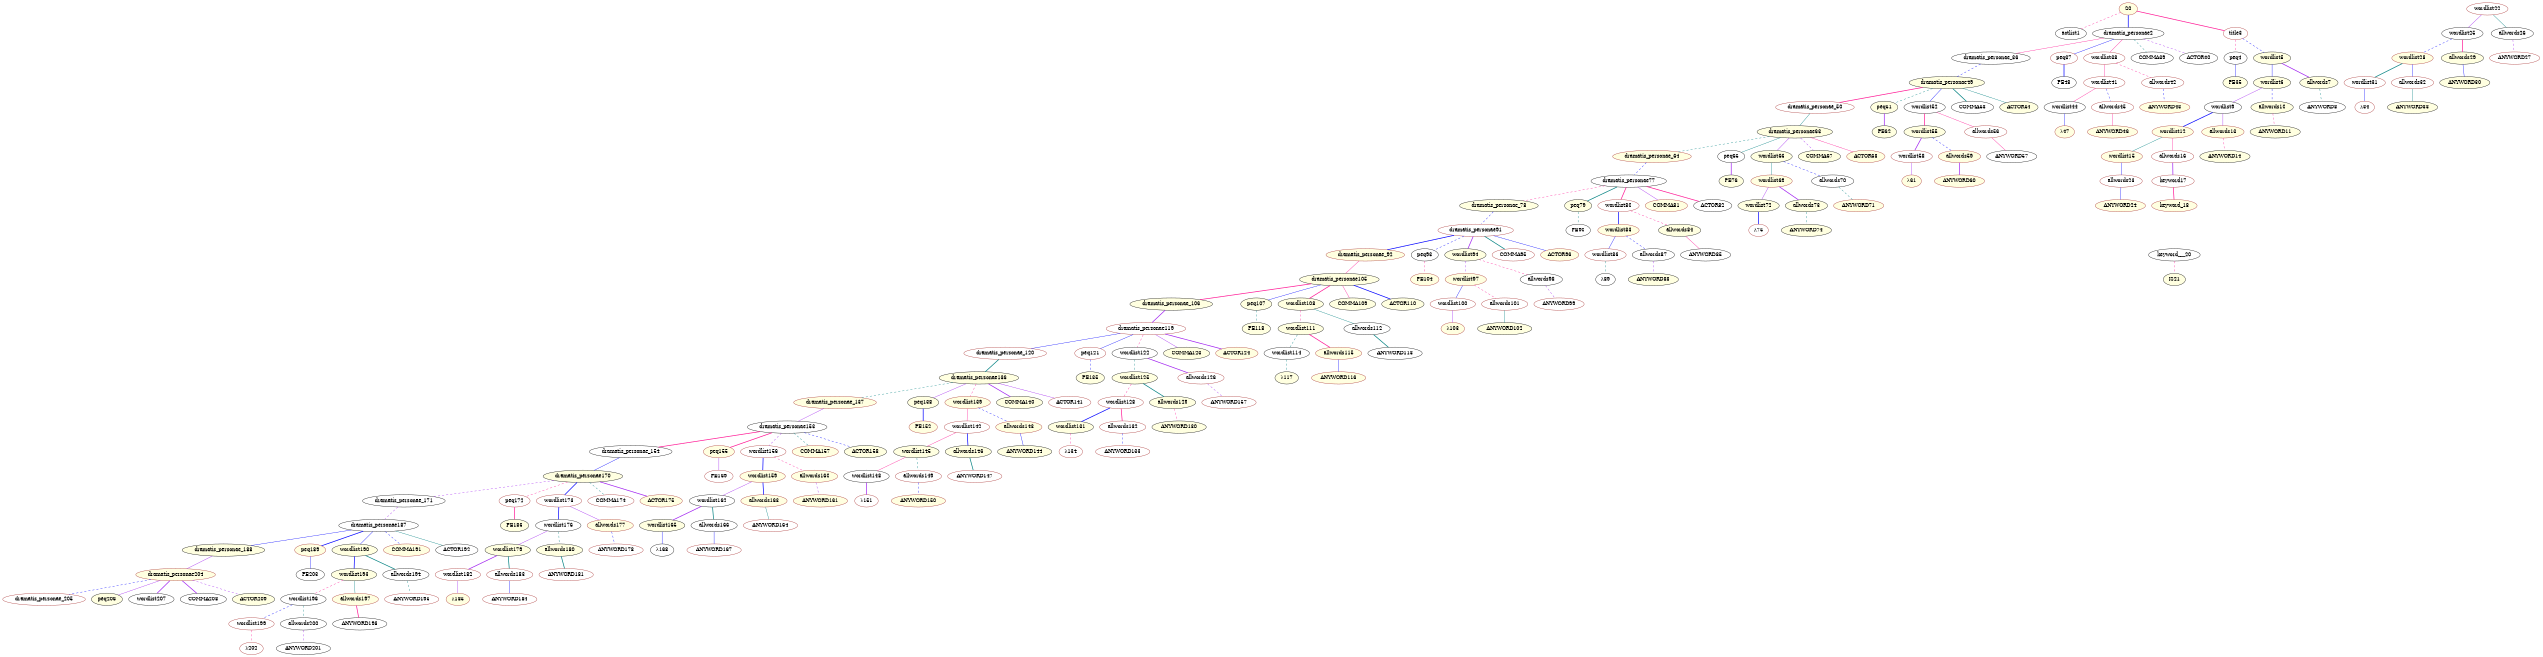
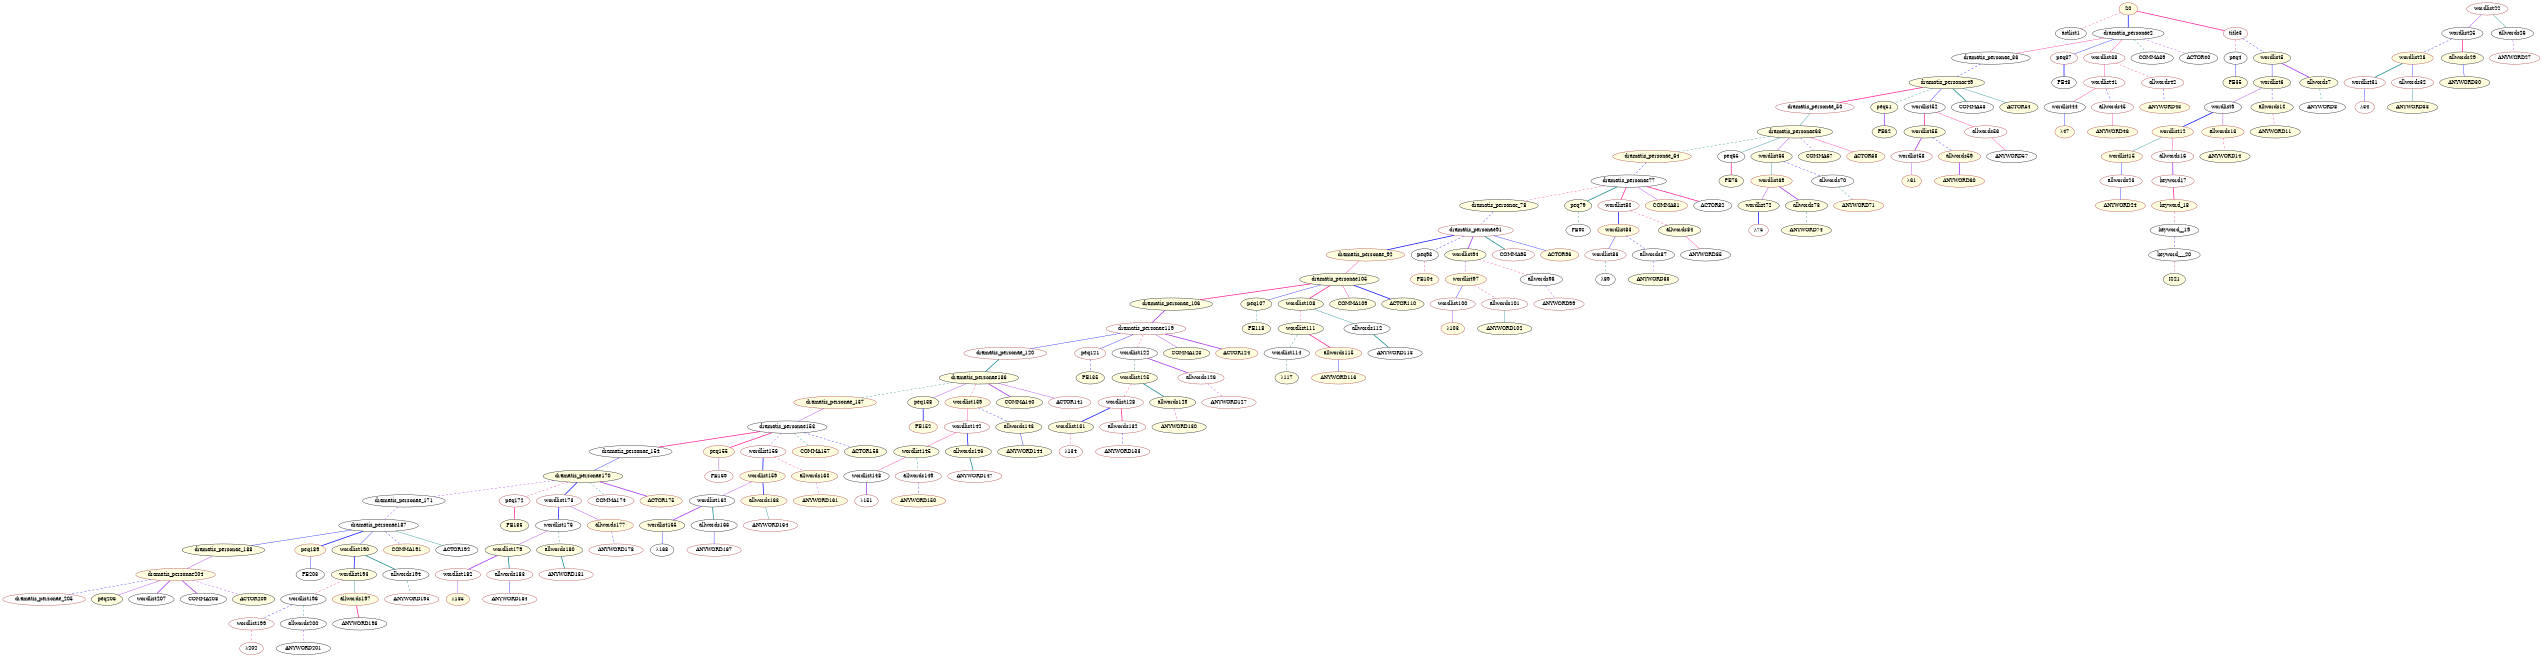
edge "peq65" -- "PE76": color purple -> deeppink
node "keyword__19": added
node "ANYWORD157": label "ANYWORD157" -> "ANYWORD127"
node "allwords143": color brown -> black
